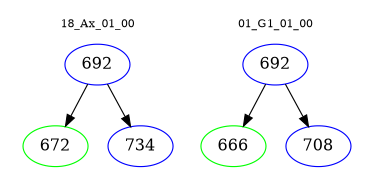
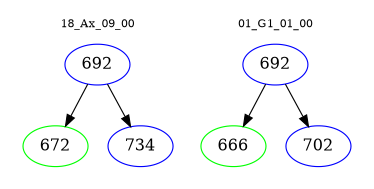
cluster "18_Ax_01_00": label "18_Ax_01_00" -> "18_Ax_09_00"
node "708": label "708" -> "702"
